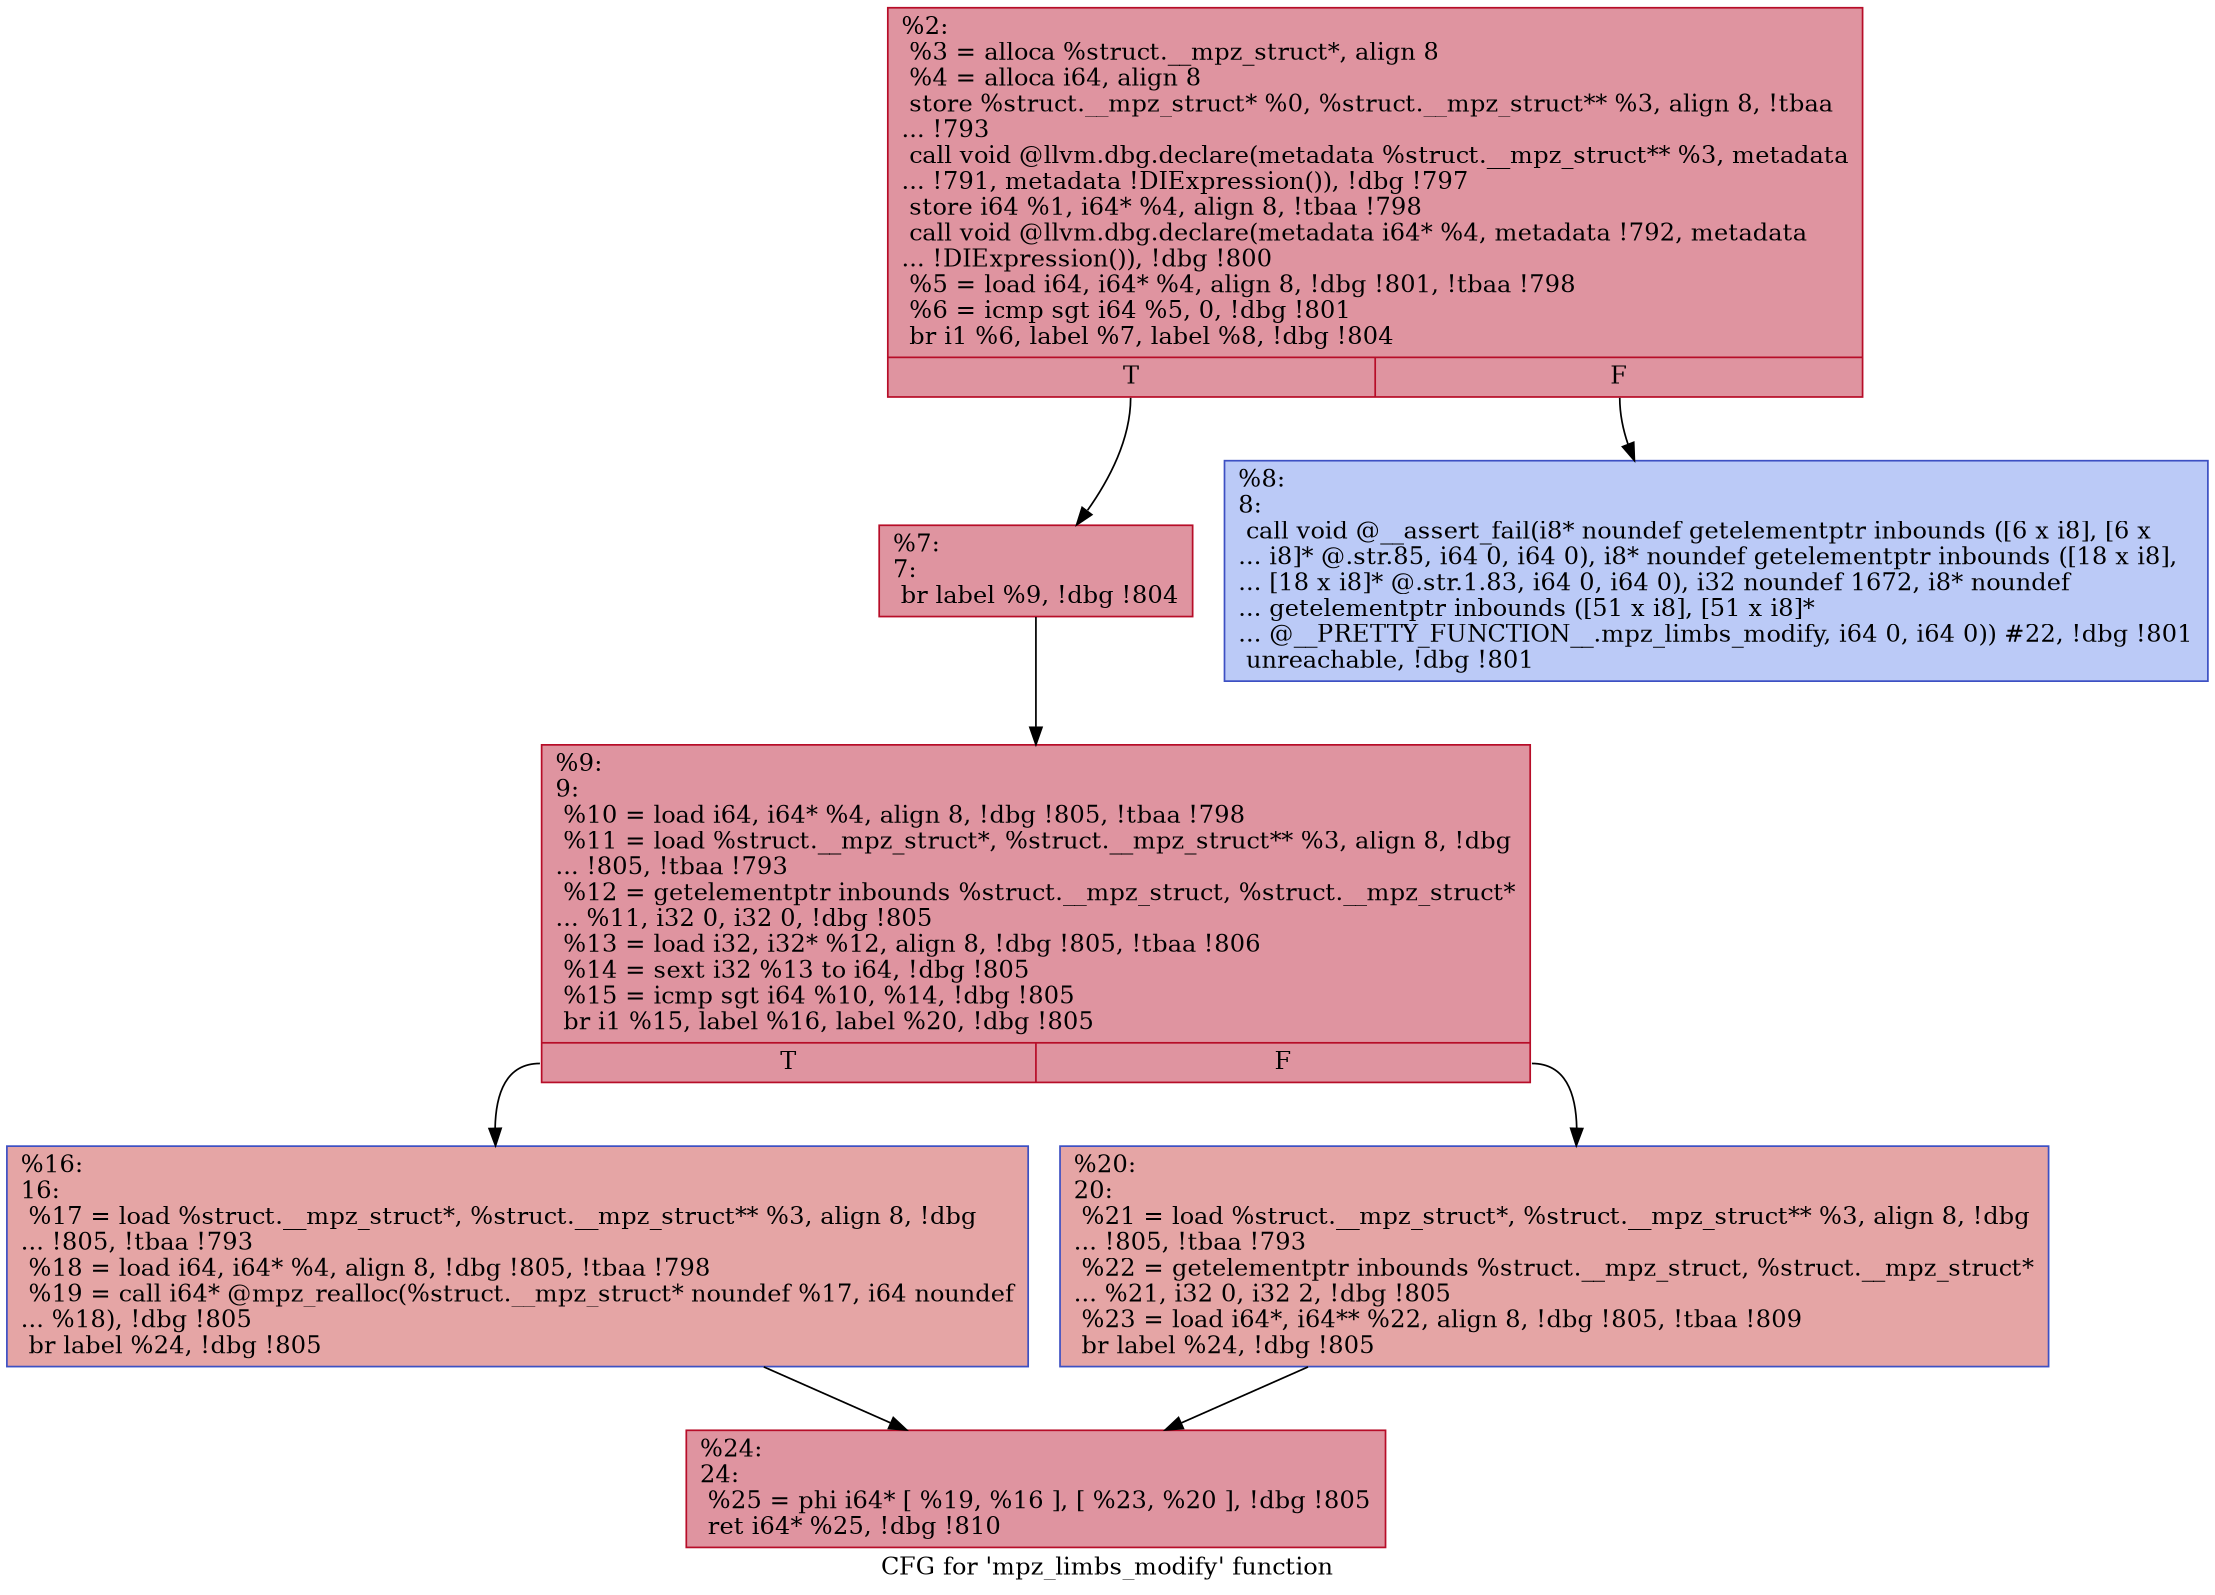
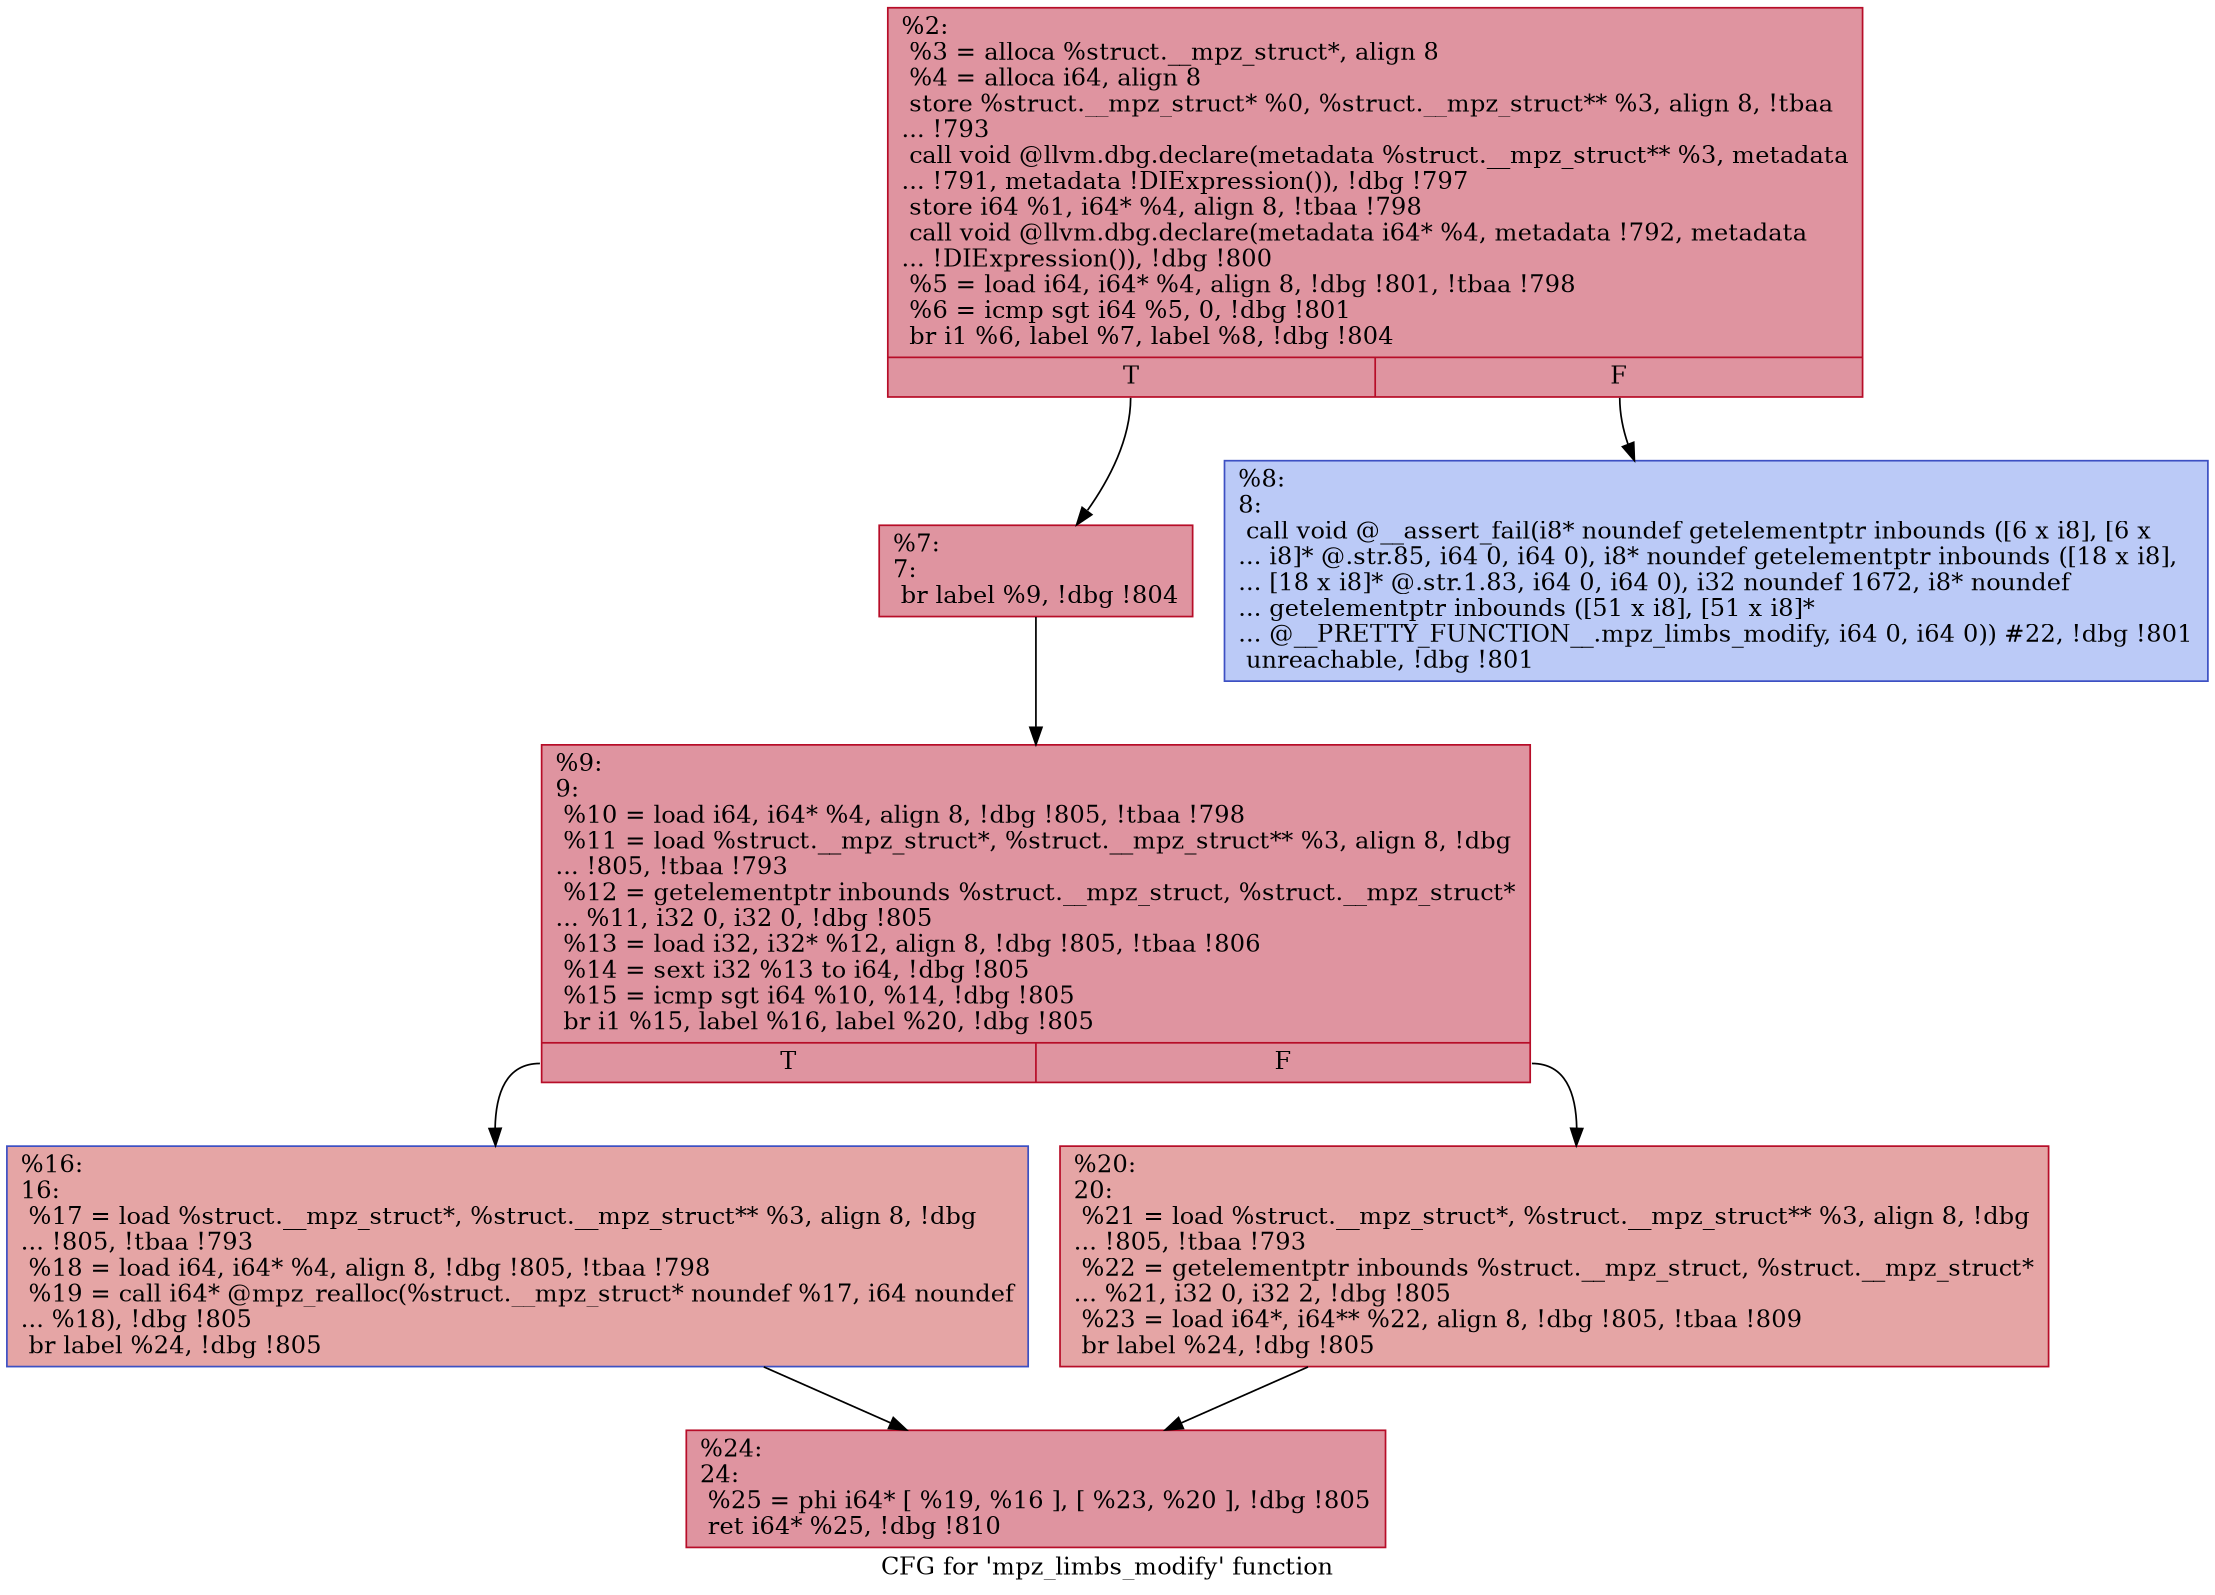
node "%20:": color #3d50c3ff -> #b70d28ff
